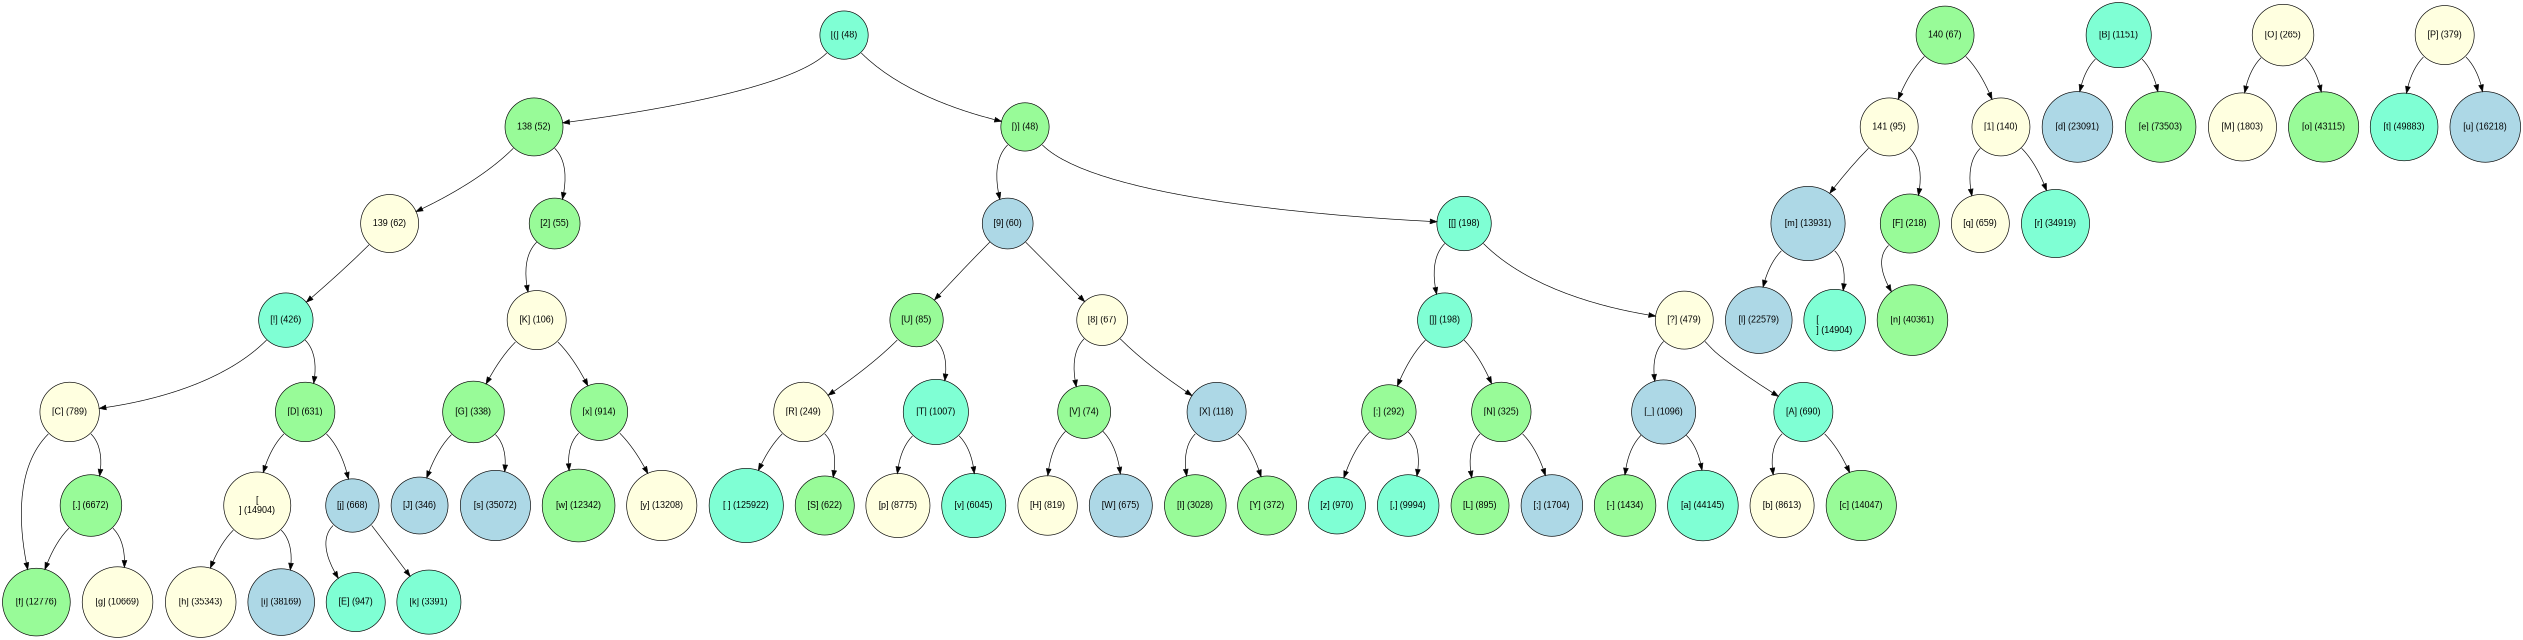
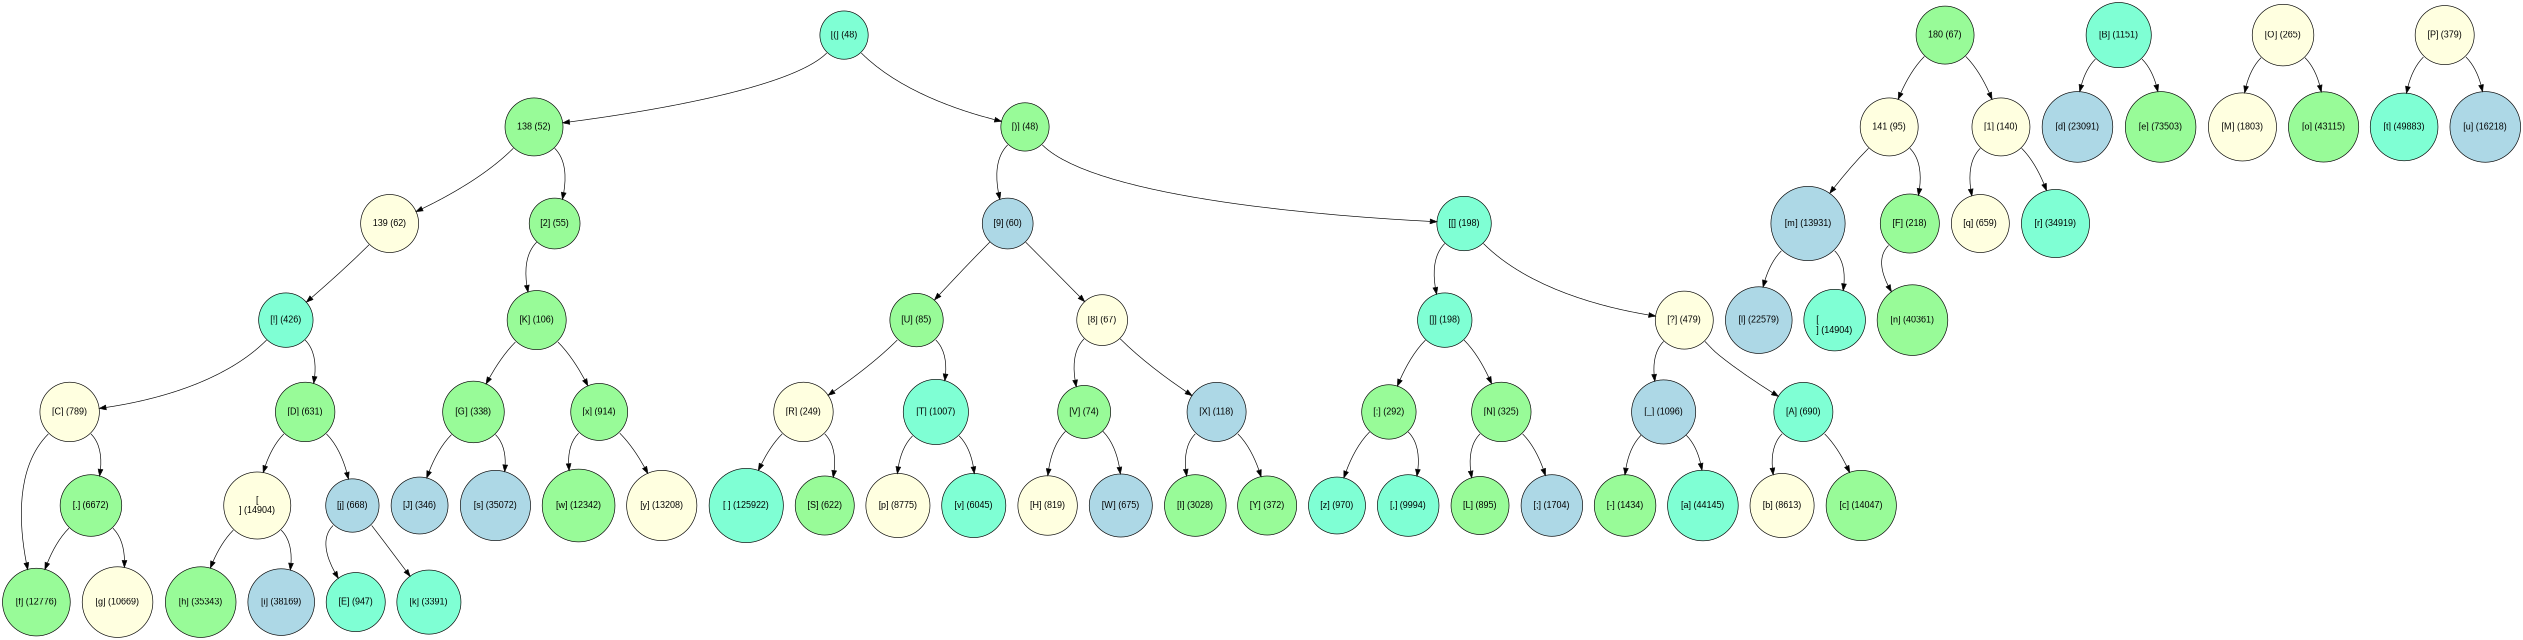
node "140 (67)": label "140 (67)" -> "180 (67)"
node "[K] (106)": fillcolor lightyellow -> palegreen
node "[h] (35343)": fillcolor lightyellow -> palegreen
